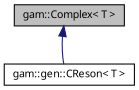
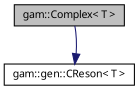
edge "gam::gen::CReson< T >" -> "gam::Complex< T >": reversed
